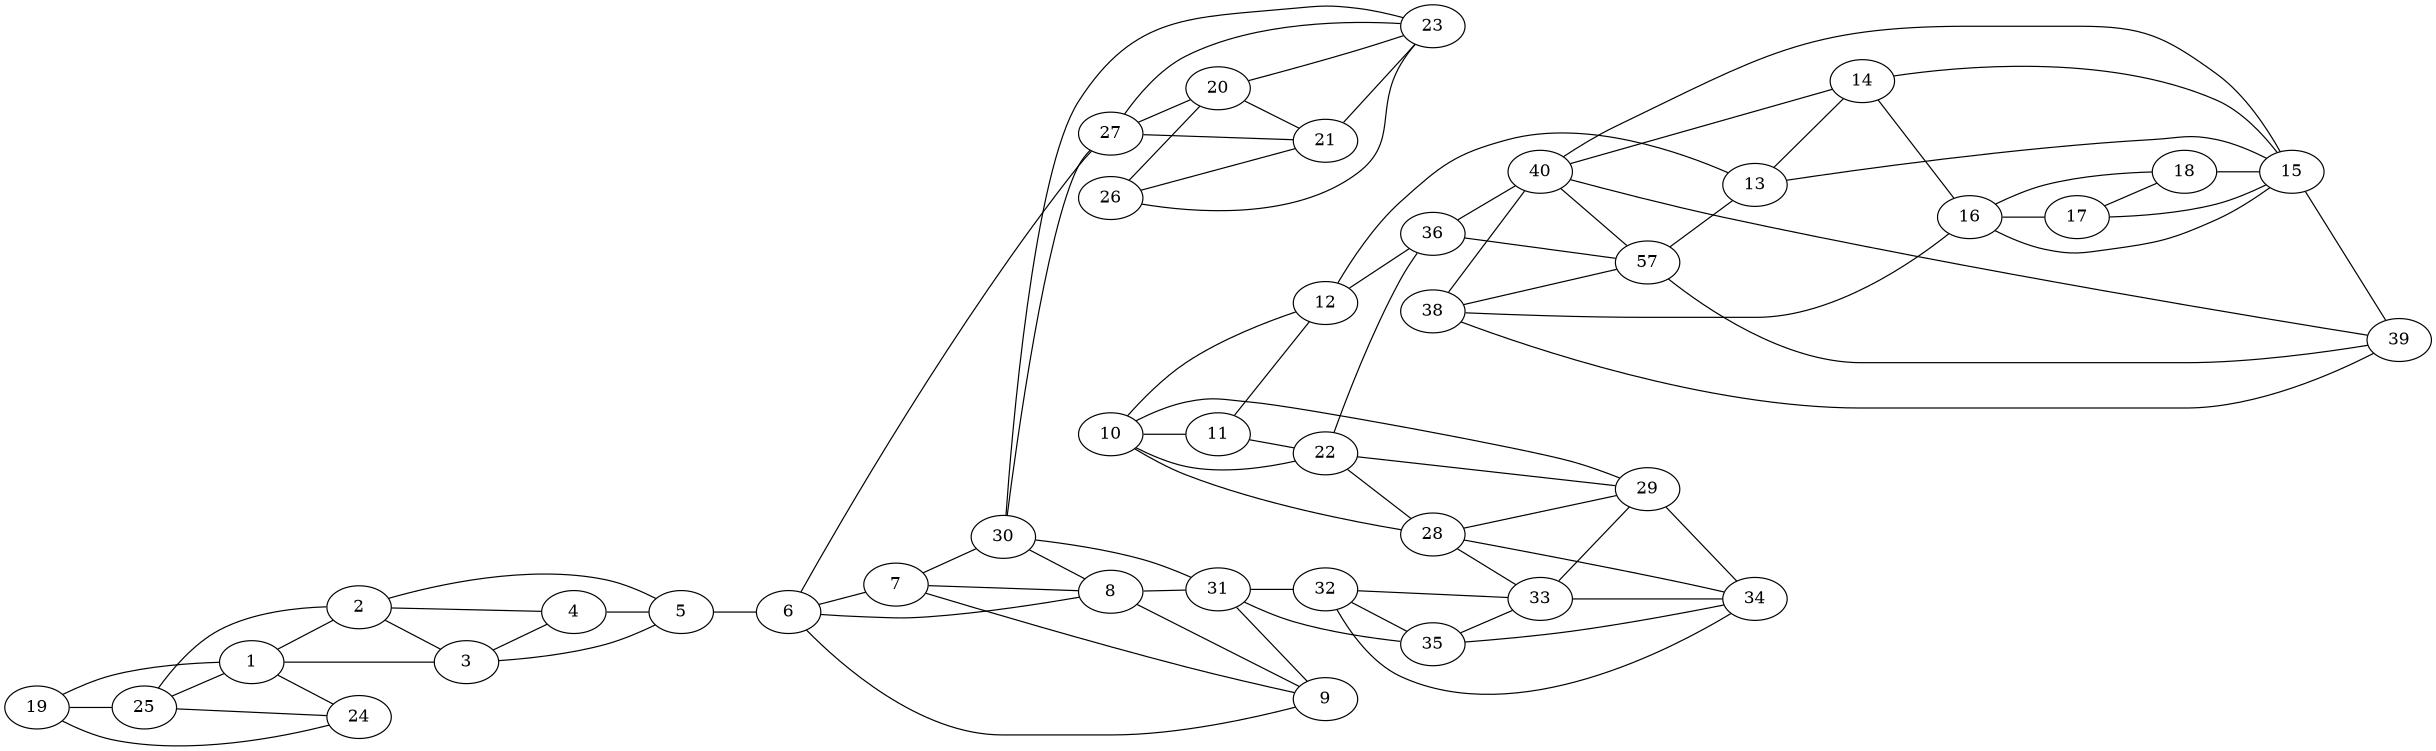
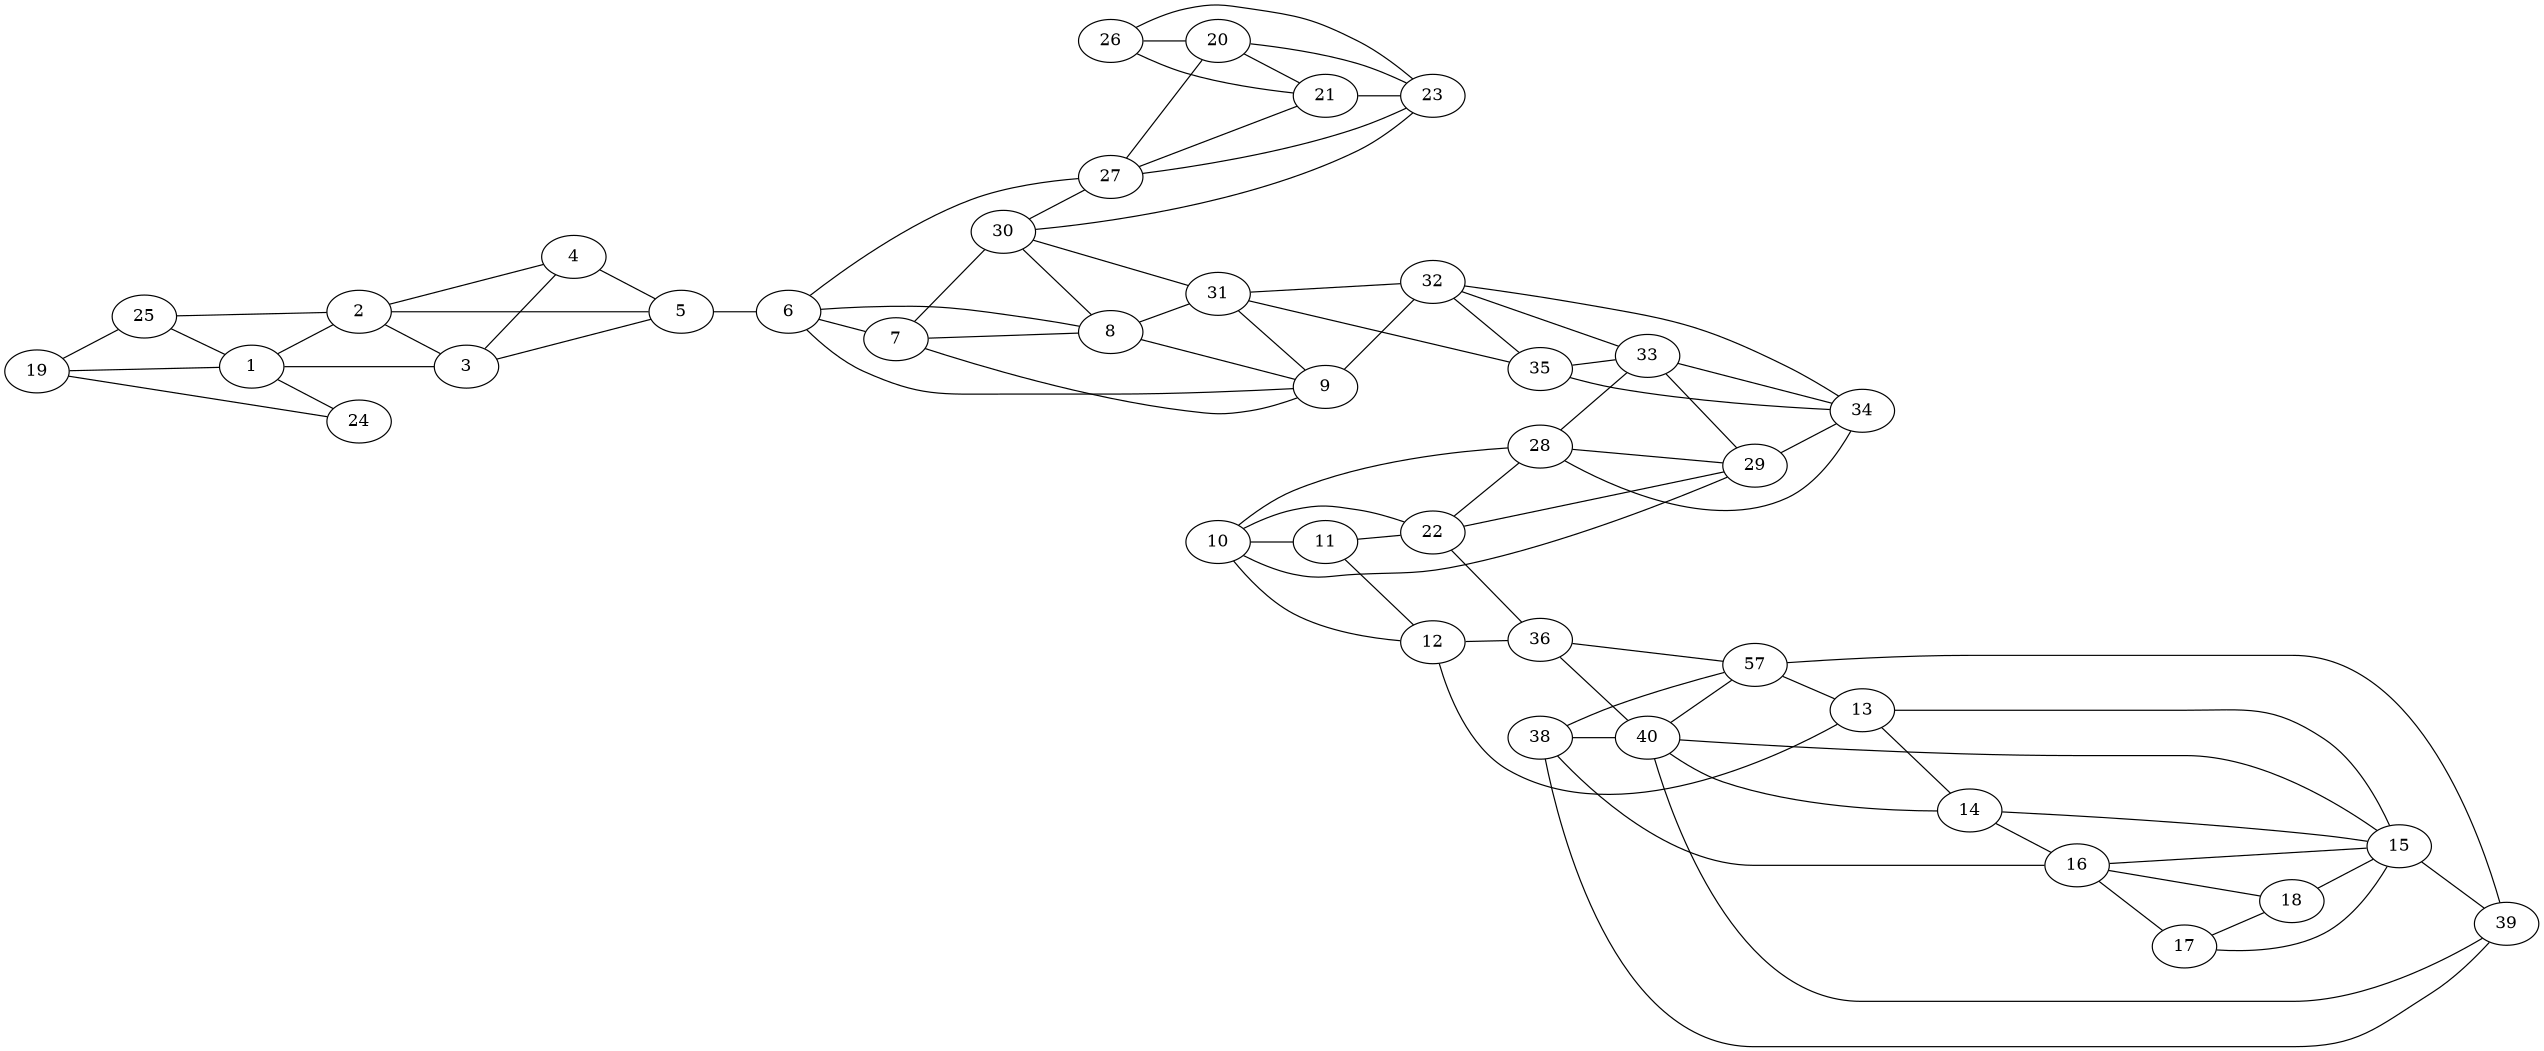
edge "32" -- "9": added
edge "25" -- "24": removed
